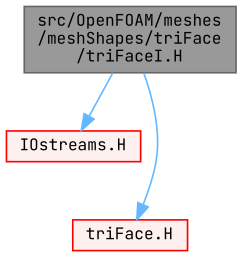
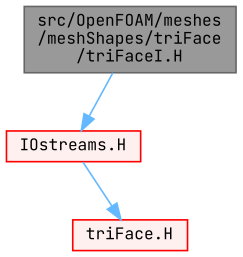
edge "src/OpenFOAM/meshes /meshShapes/triFace /triFaceI.H" -> "triFace.H": now "IOstreams.H" -> "triFace.H"
